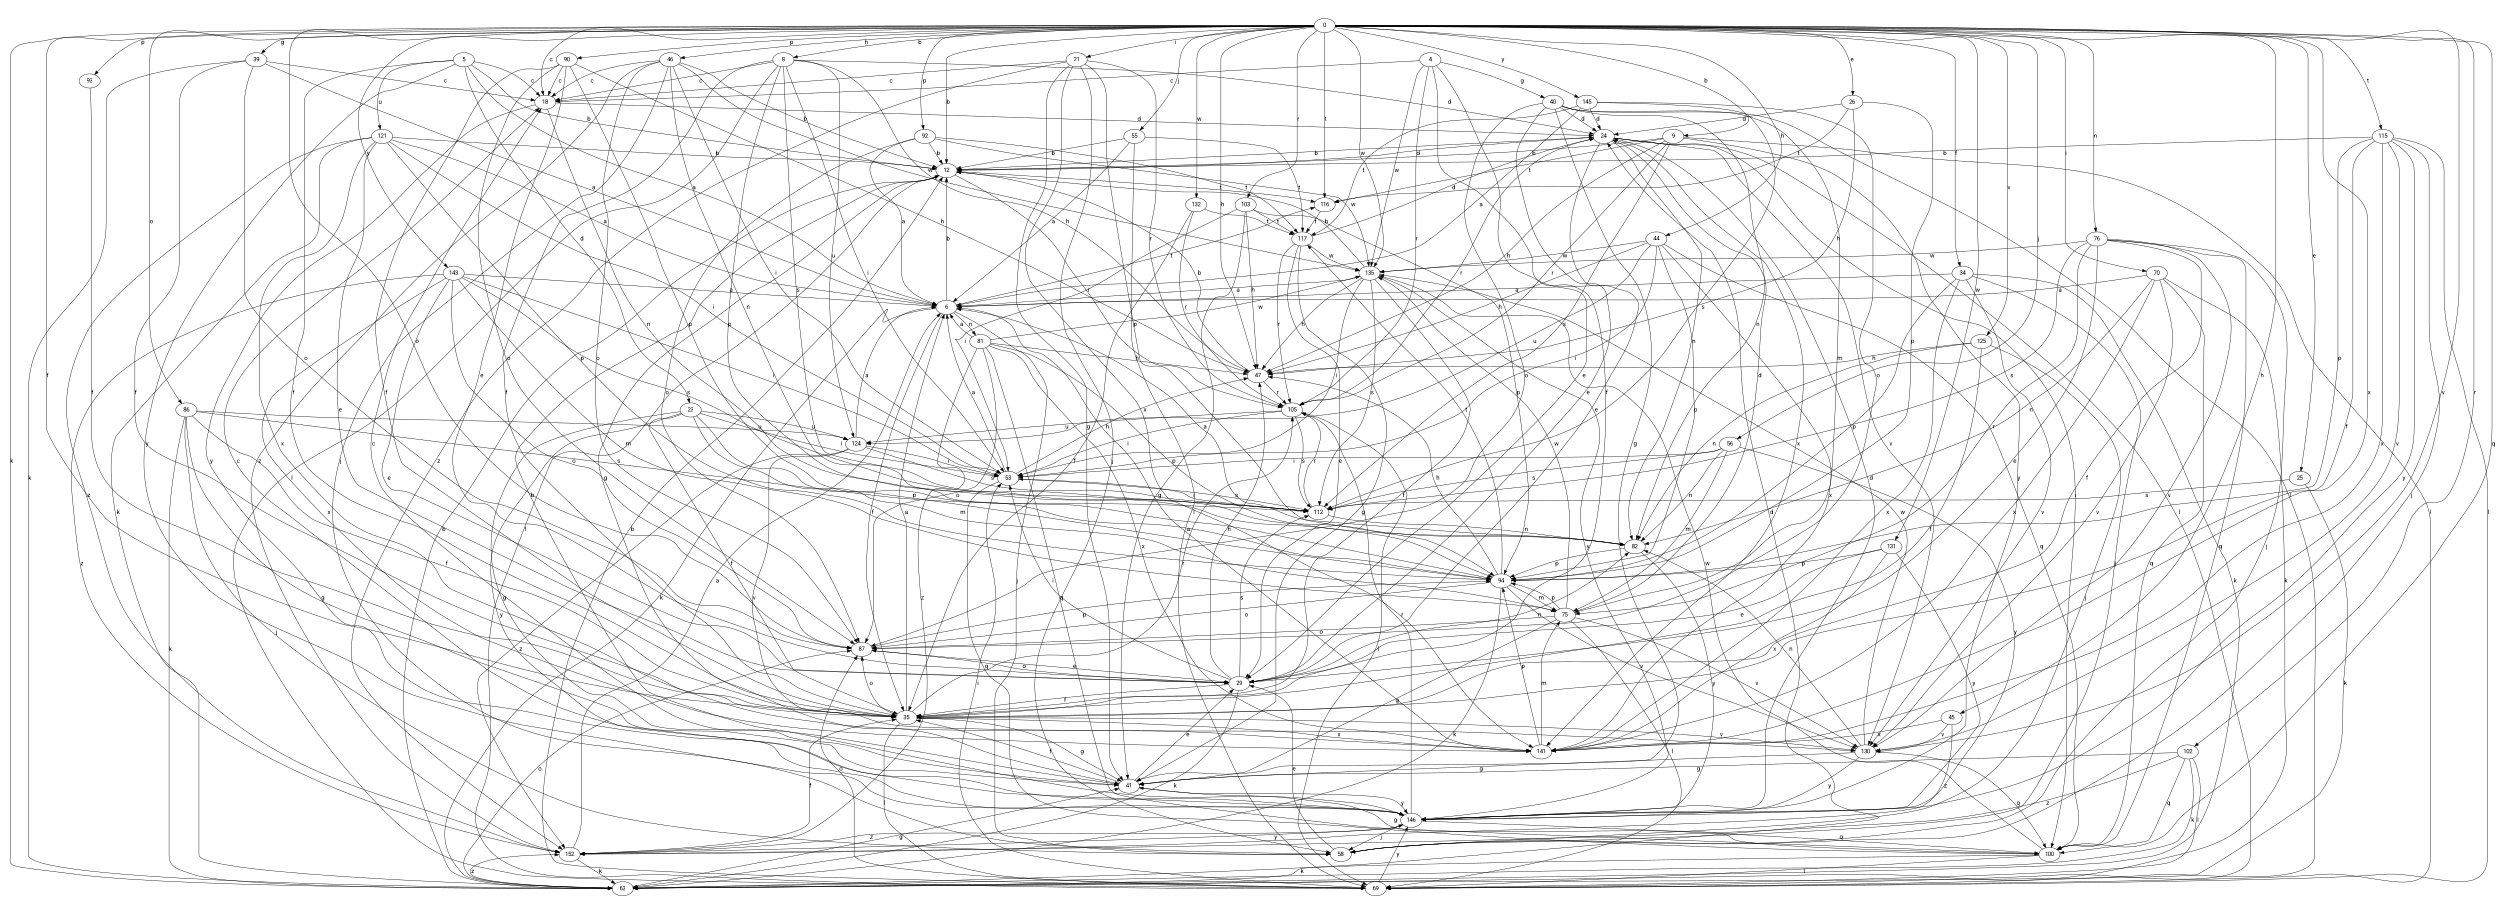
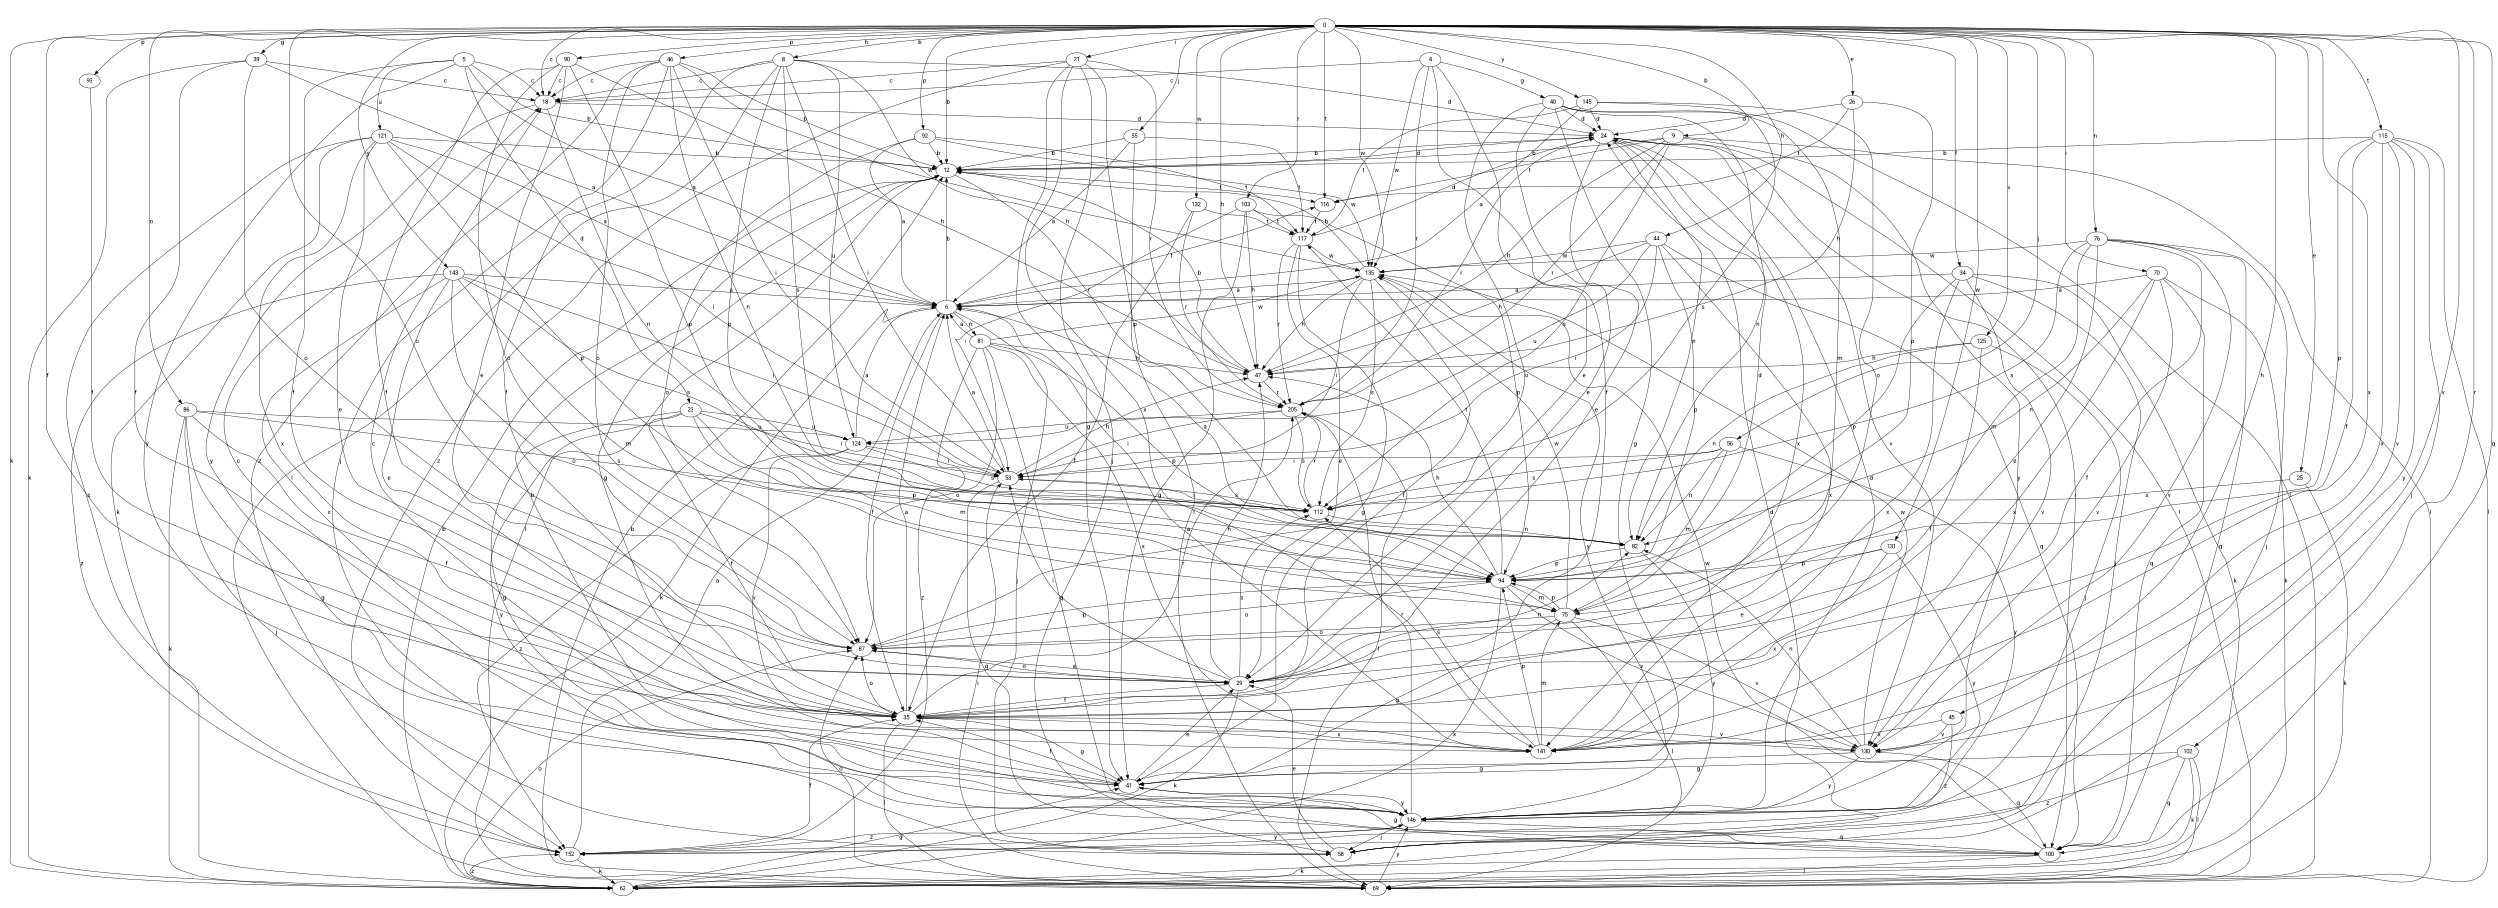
node "105": label "105" -> "205"
edge "76" -> "75": label "r" -> "m"
edge "141" -> "112": added, label "s"
